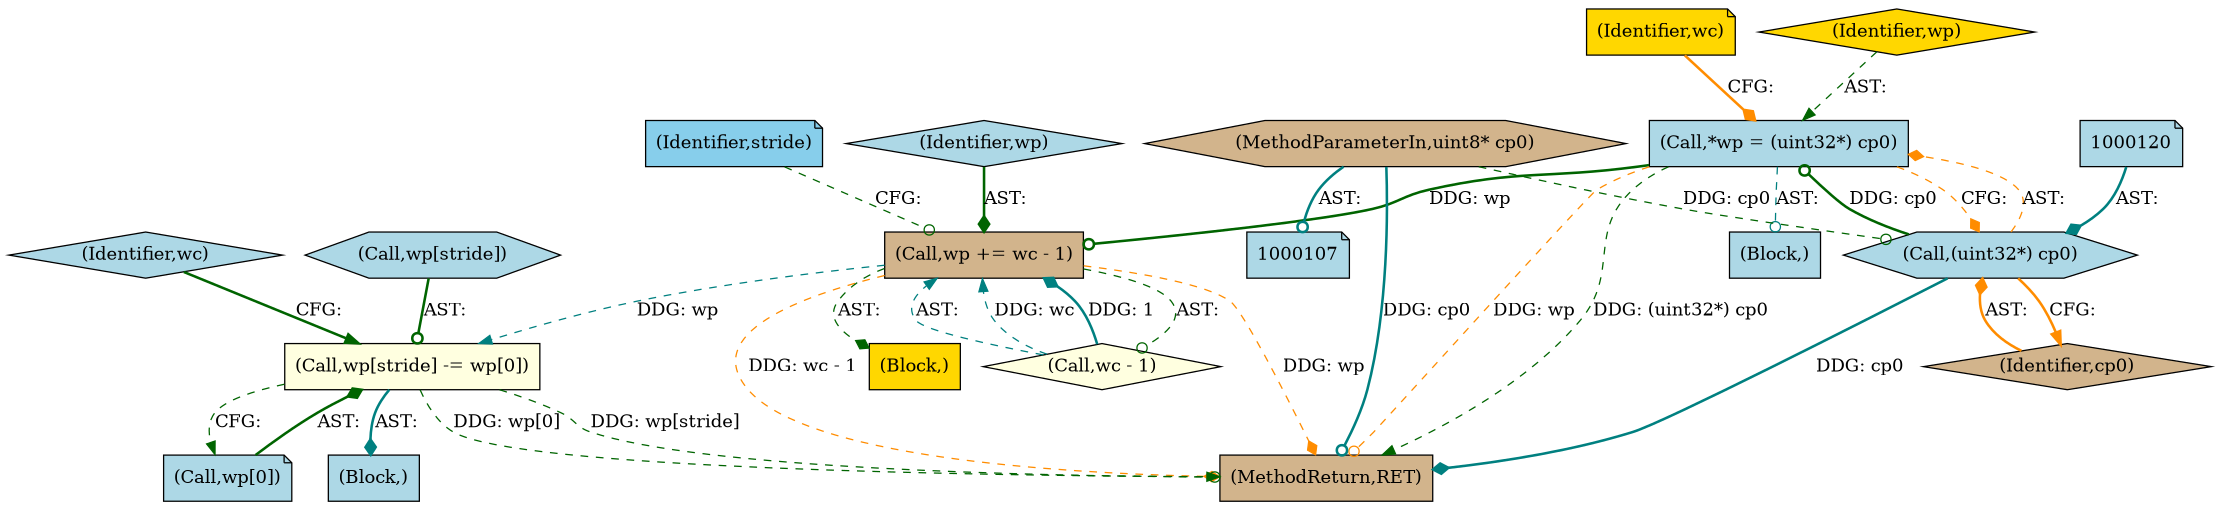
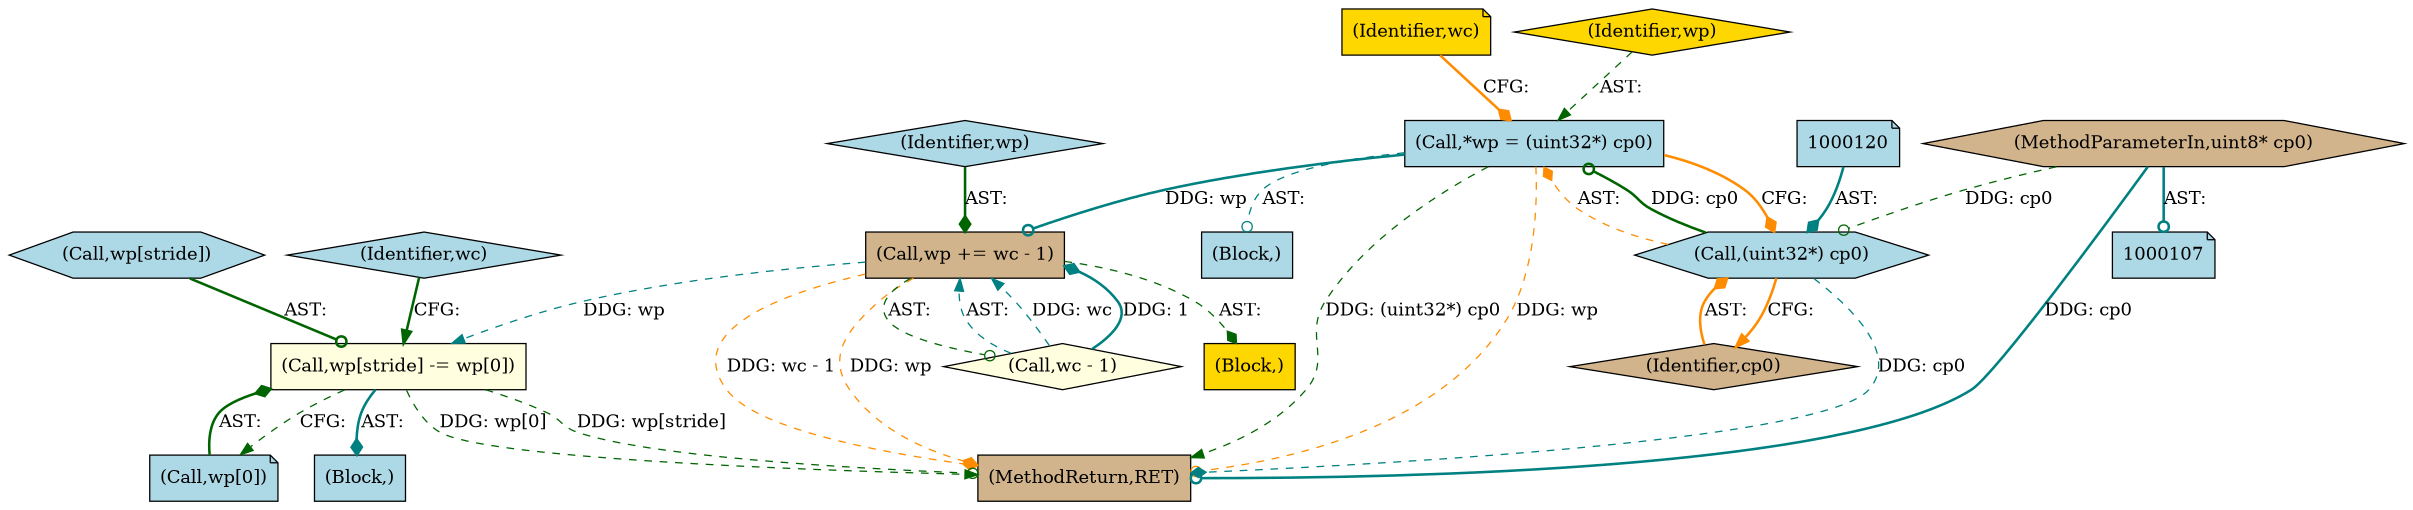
node "(Identifier,stride)": removed
edge "(Call,*wp = (uint32*) cp0)" -> "(Call,(uint32*) cp0)": style dashed -> bold
edge "(Call,*wp = (uint32*) cp0)" -> "(Call,wp += wc - 1)": color darkgreen -> teal
edge "(Call,(uint32*) cp0)" -> "(MethodReturn,RET)": style bold -> dashed
